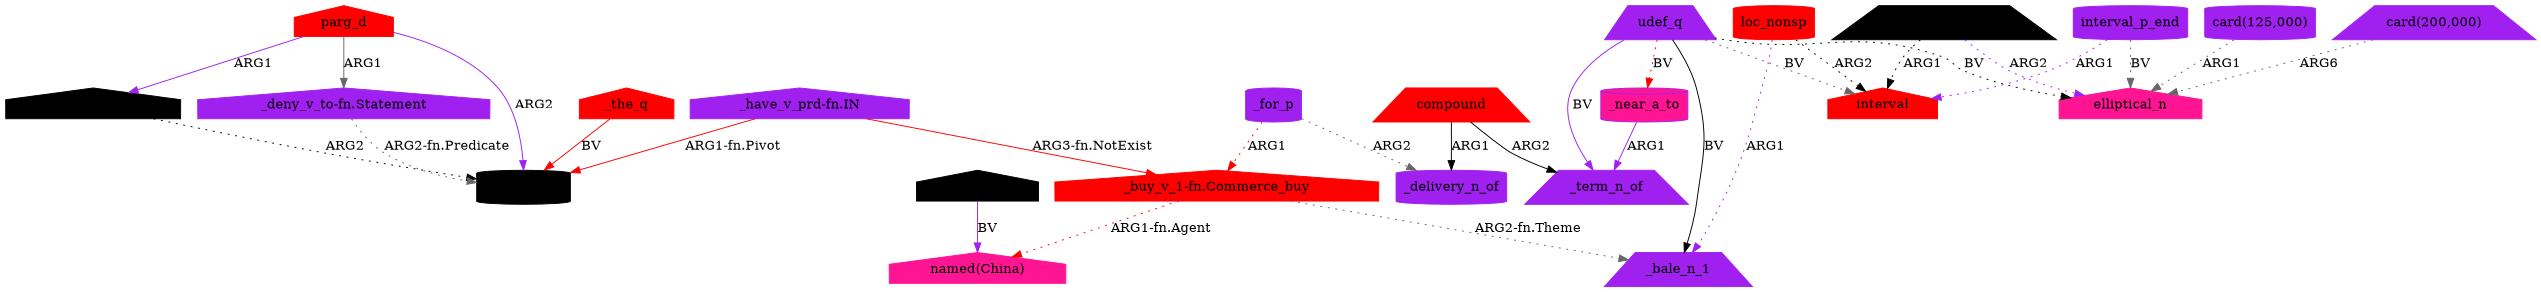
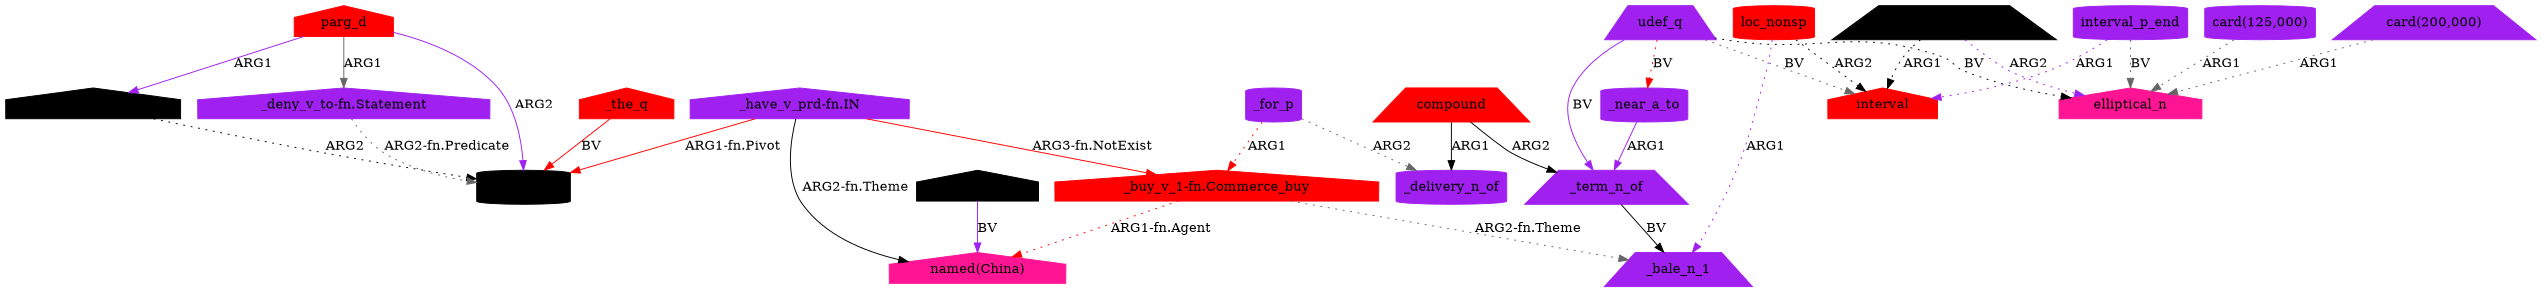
edge "card(200,000)" -> "elliptical_n": label "ARG6" -> "ARG1"
node "_near_a_to": fillcolor deeppink -> purple
edge "udef_q" -> "_bale_n_1": now "_term_n_of" -> "_bale_n_1"
edge "_have_v_prd-fn.IN" -> "named(China)": added, label "ARG2-fn.Theme"
